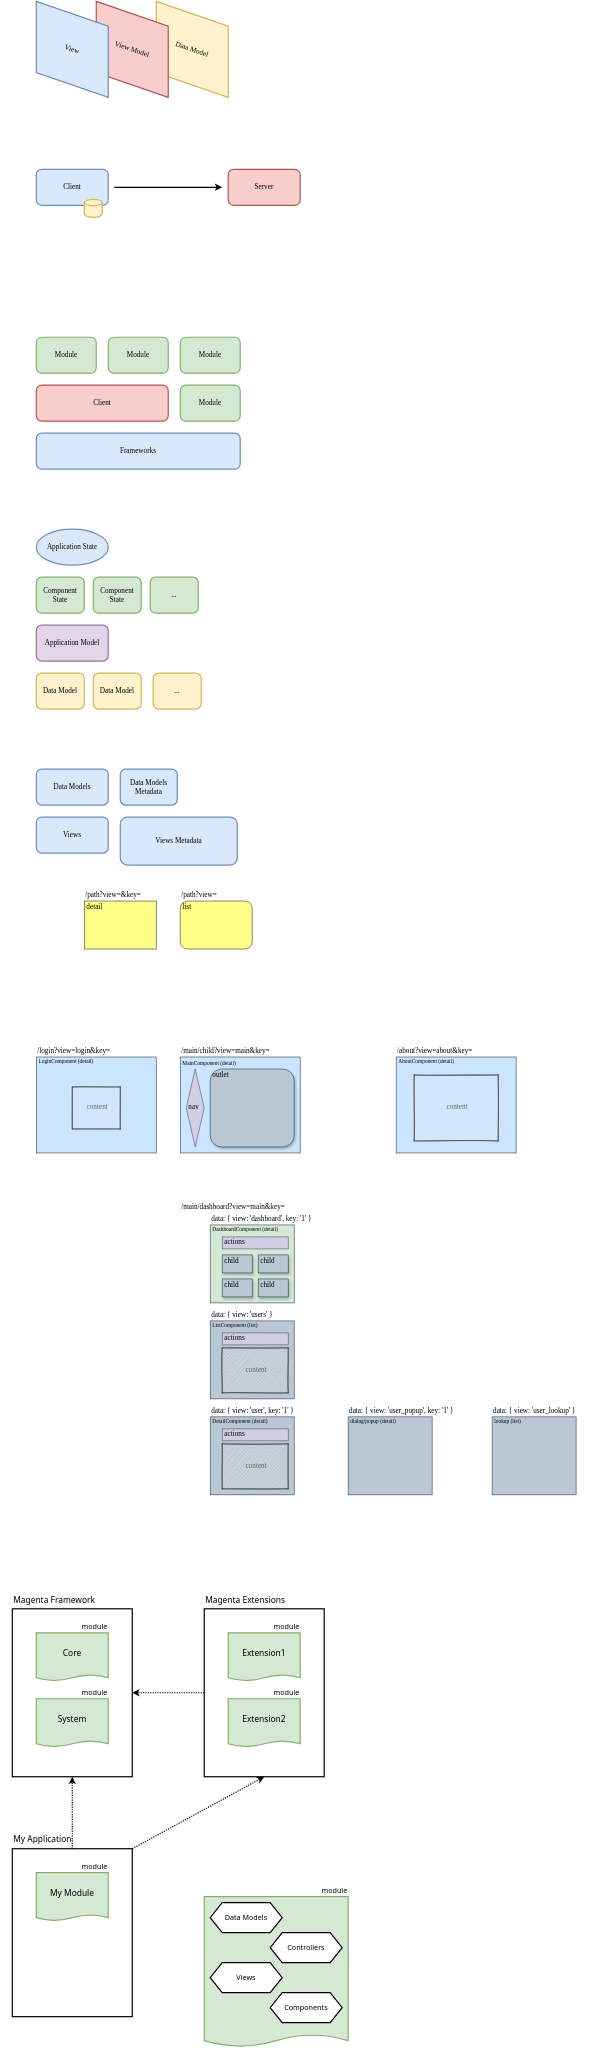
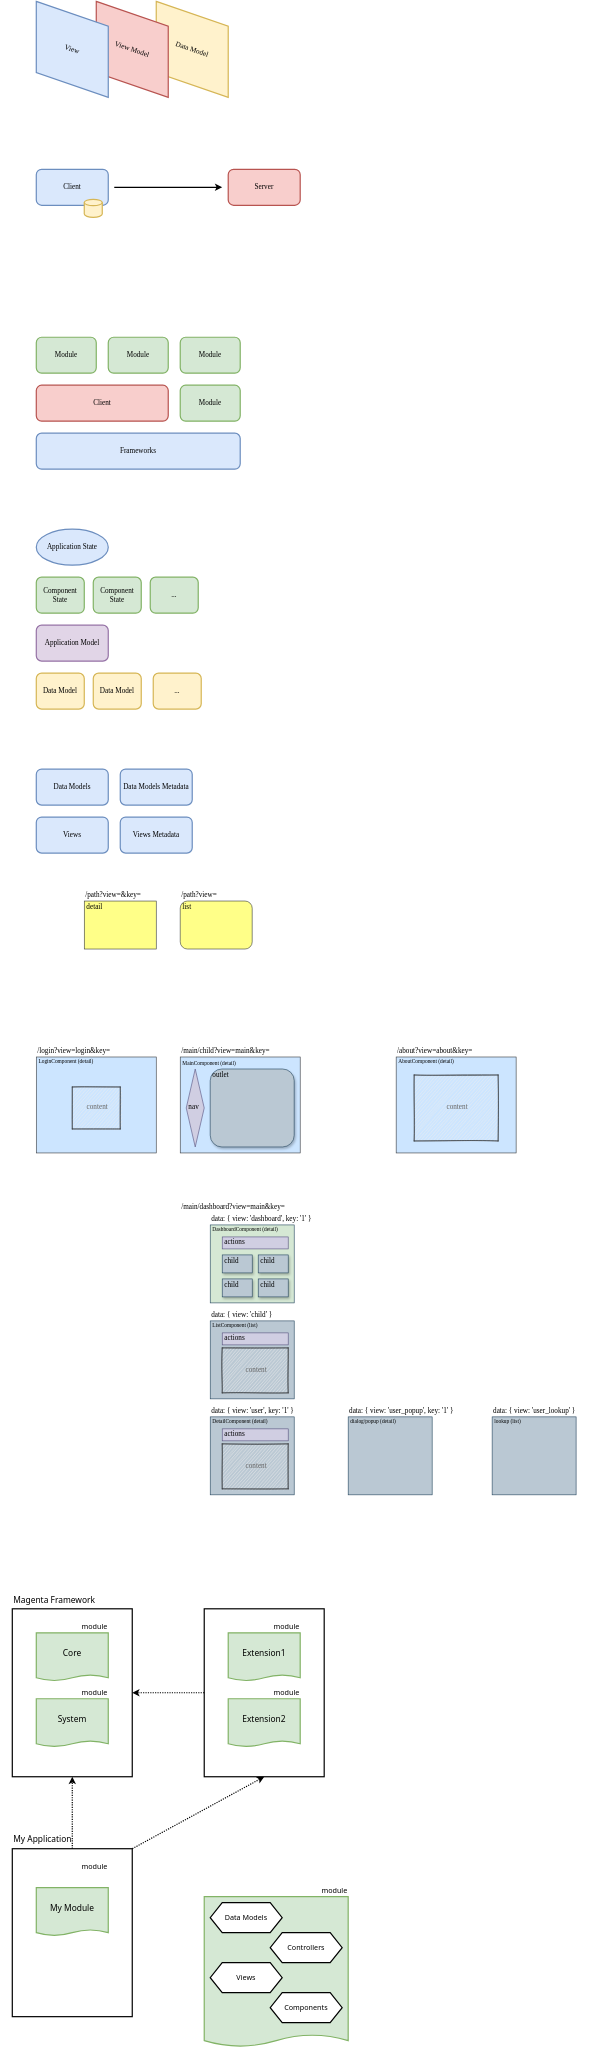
node "Data Models Metadata": size 57x36 -> 72x36
node "Views Metadata": size 117x48 -> 72x36
node "data: { view: 'users' }": label "data: { view: 'users' }" -> "data: { view: 'child' }"
node "Magenta Extensions": removed
node "My Module": moved (72, 1897) -> (72, 1912)
